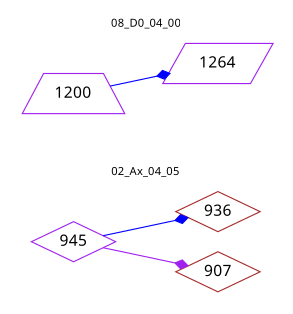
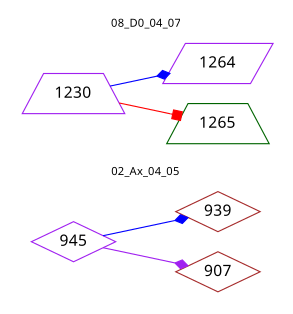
cluster "08_D0_04_00": label "08_D0_04_00" -> "08_D0_04_07"
node "1200": label "1200" -> "1230"
node "1265": added
node "936": label "936" -> "939"
